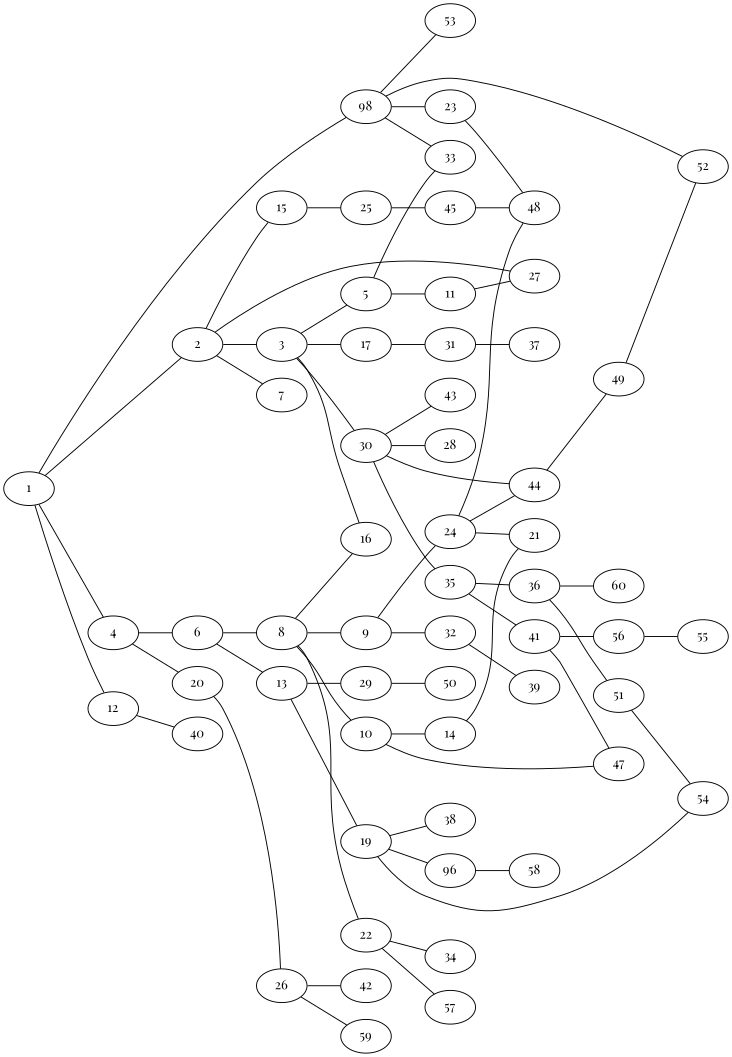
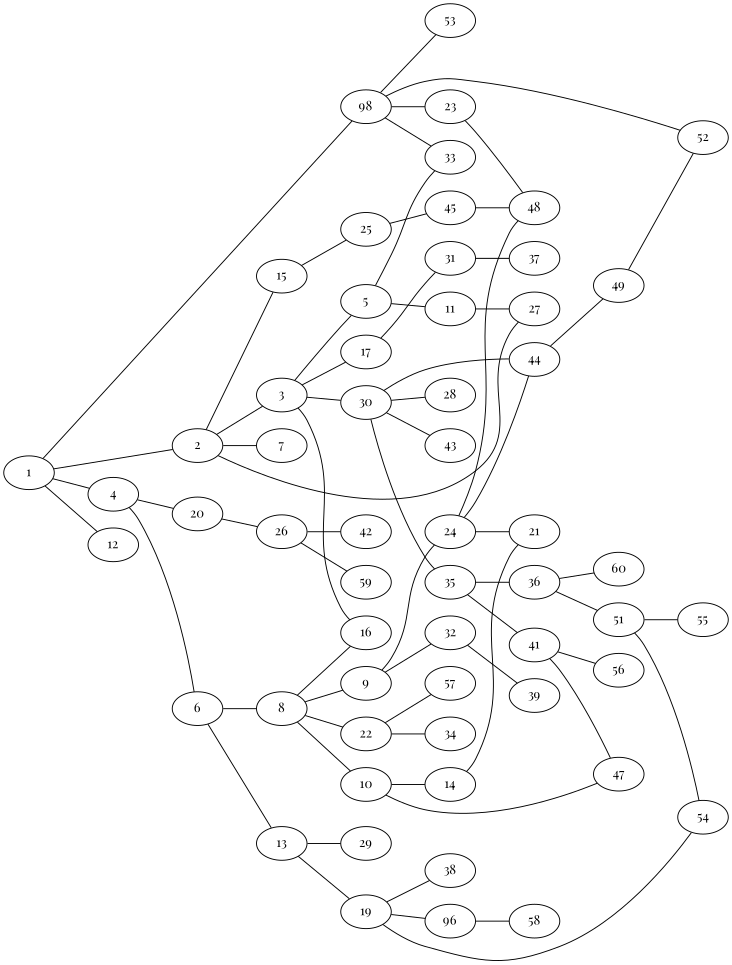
edge "56" -- "55": now "51" -- "55"
node "50": removed
node "40": removed
